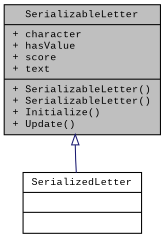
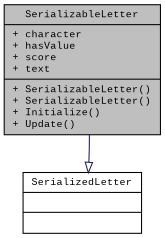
edge "SerializedLetter" -> "SerializableLetter": reversed
